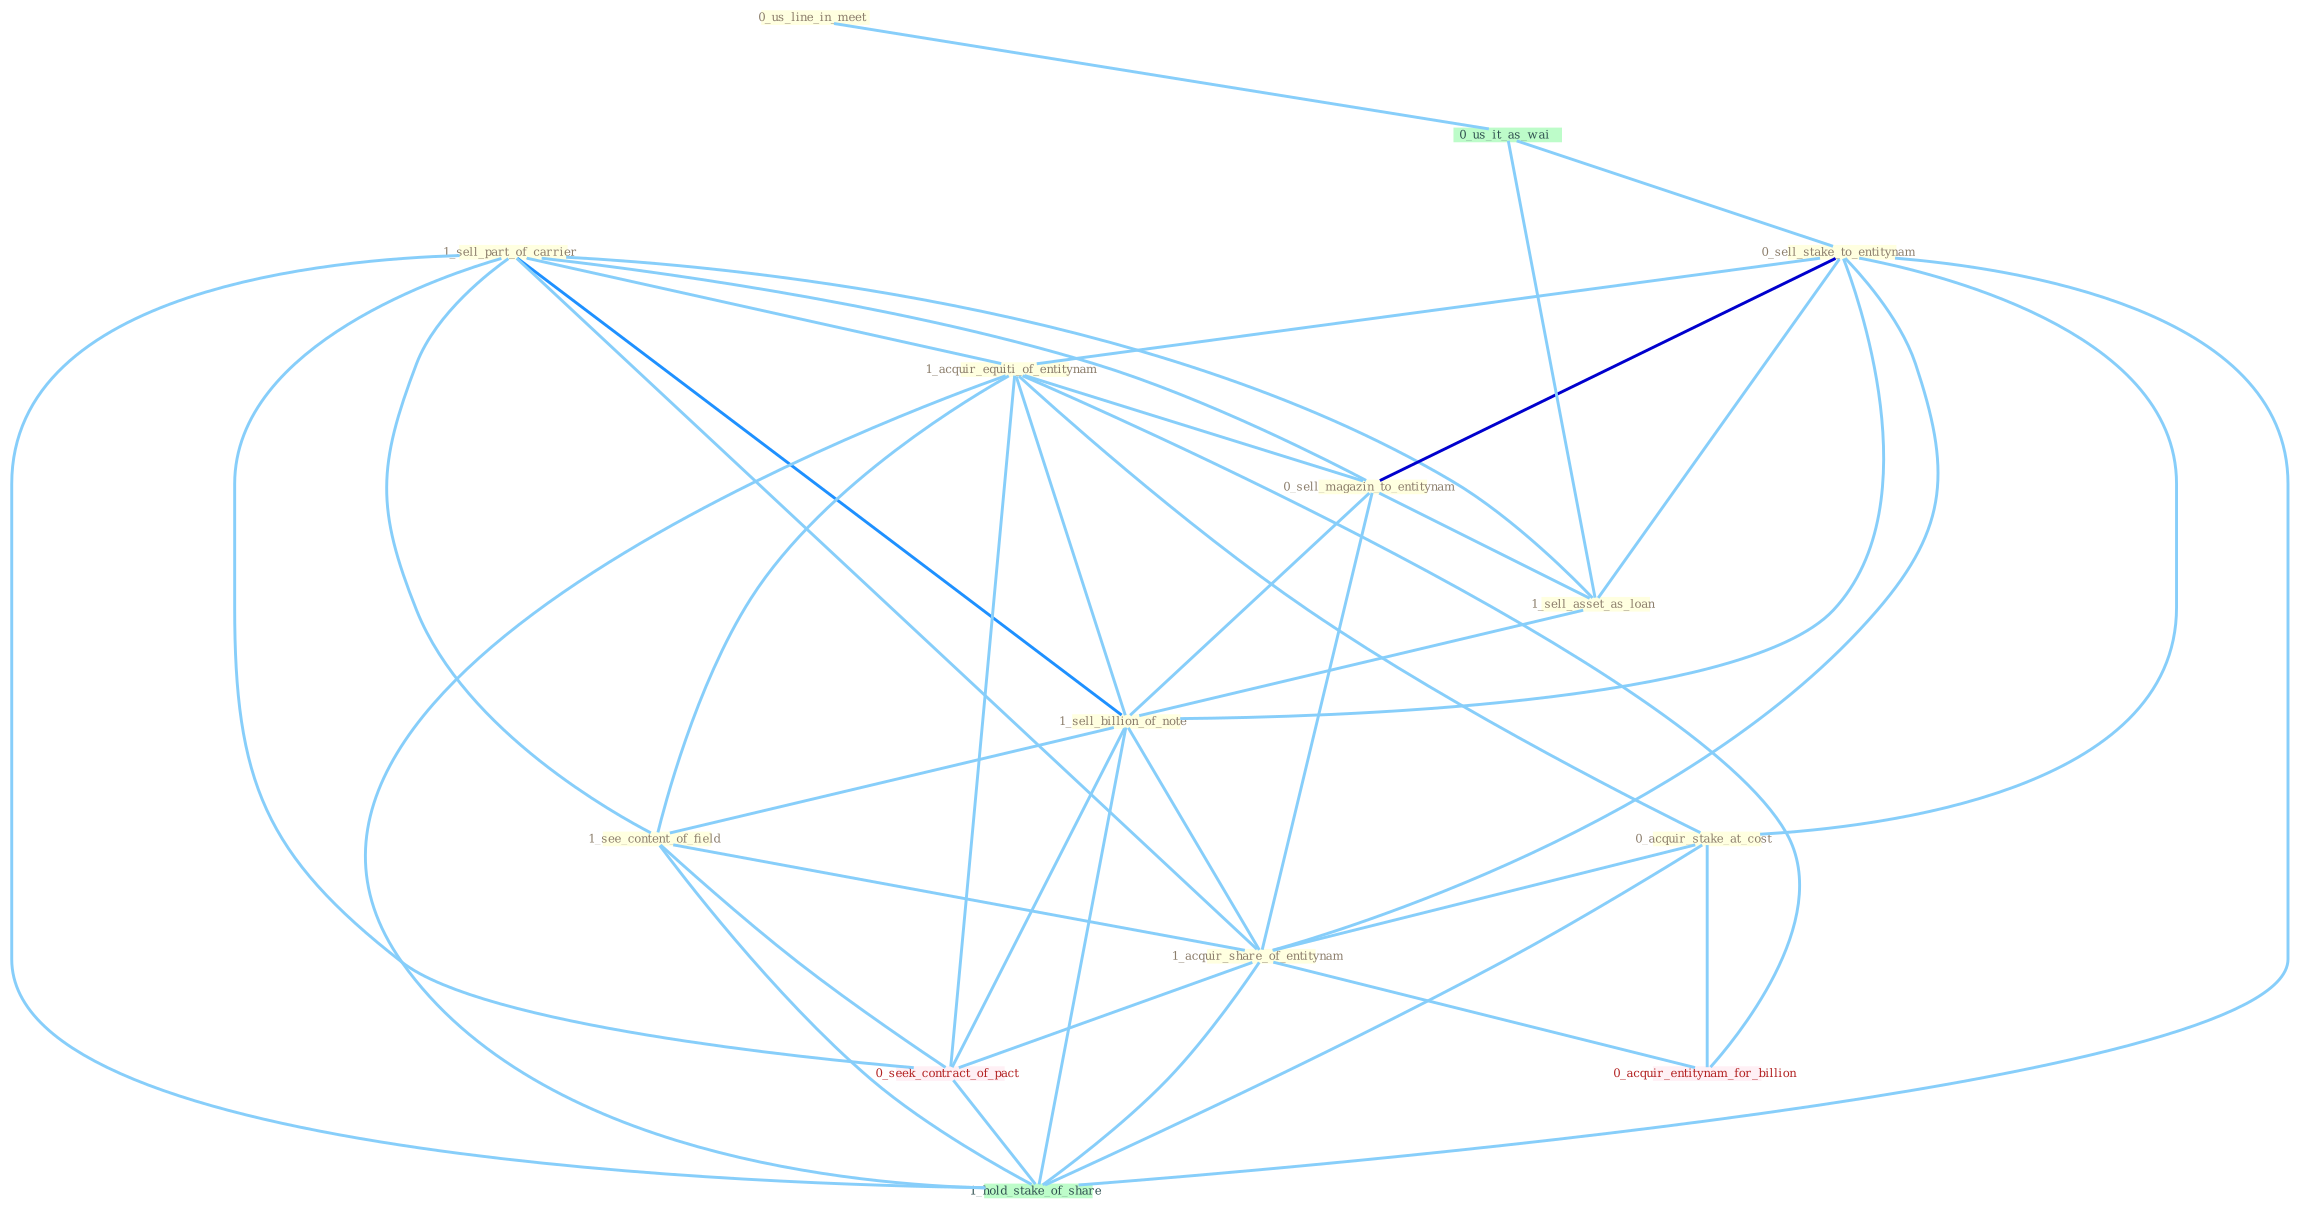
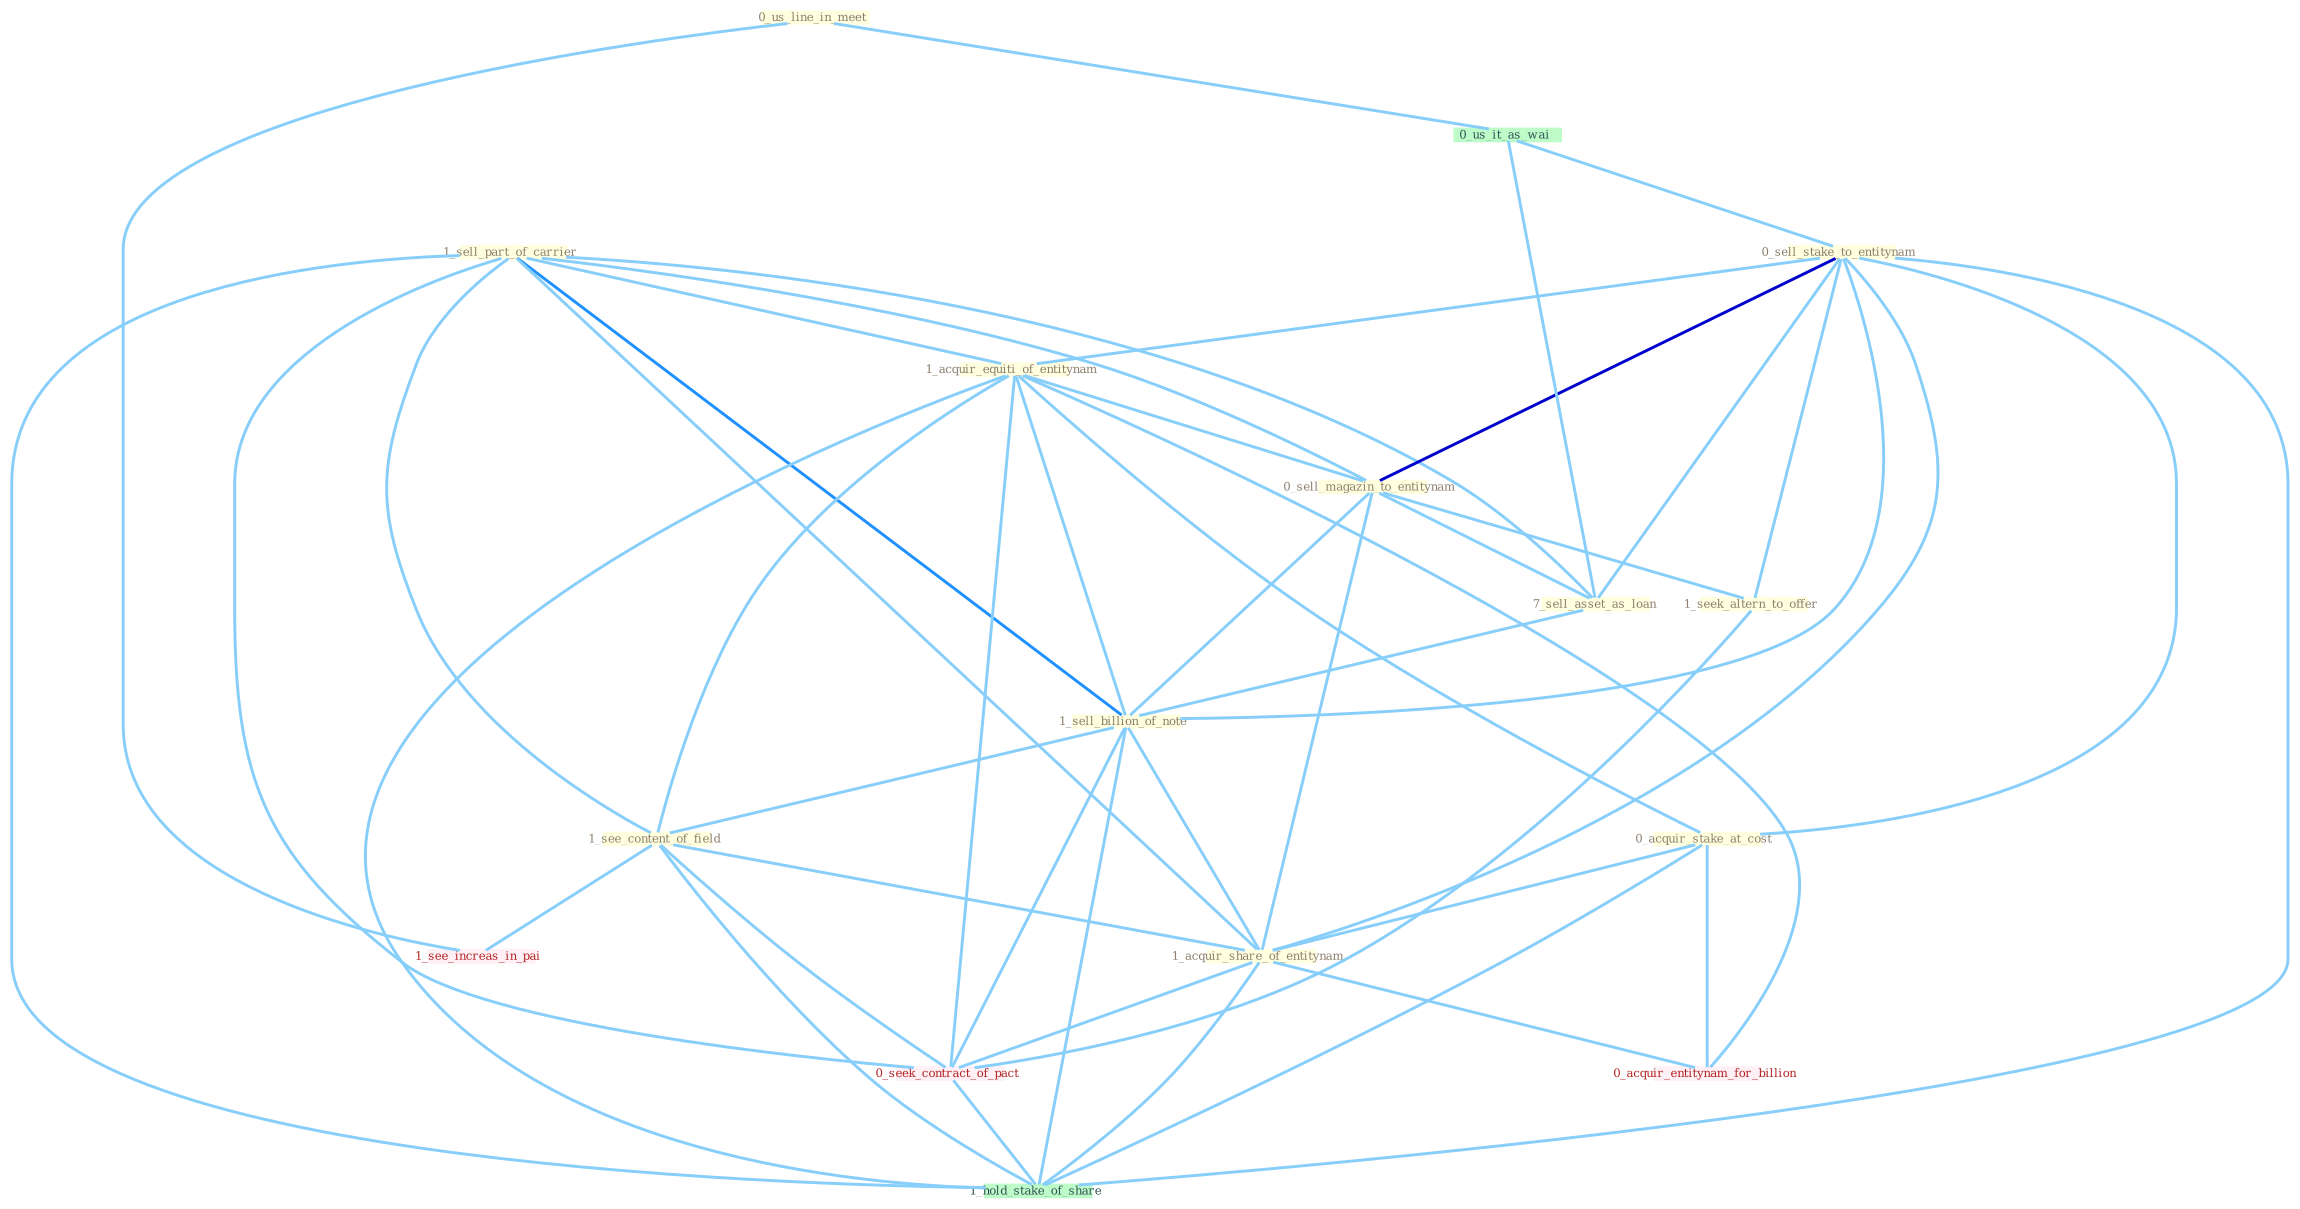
node "1_sell_asset_as_loan": label "1_sell_asset_as_loan" -> "7_sell_asset_as_loan"
node "1_seek_altern_to_offer": added
node "1_see_increas_in_pai": added
